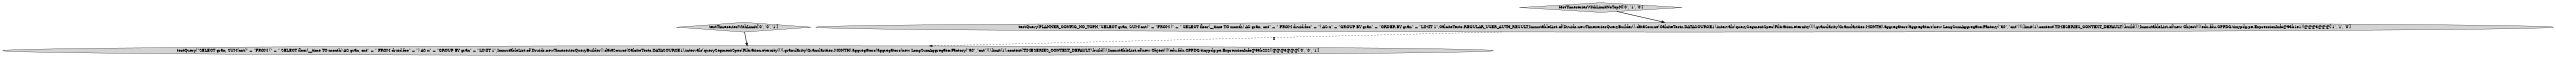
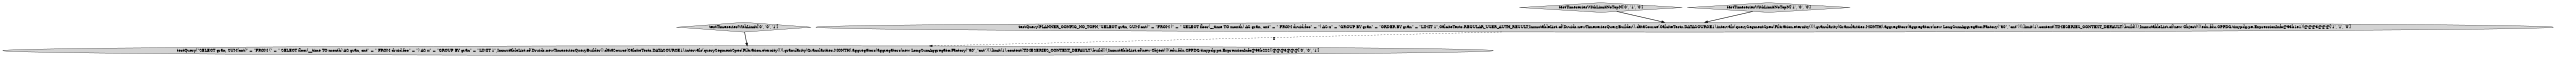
node "testTimeseriesWithLimitNoTopN['1', '0', '0']": added
